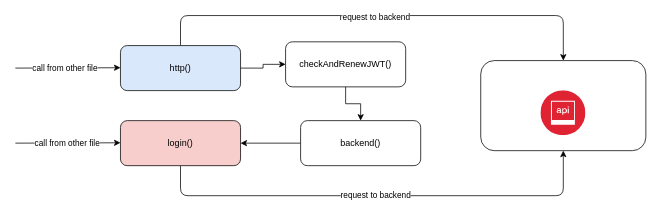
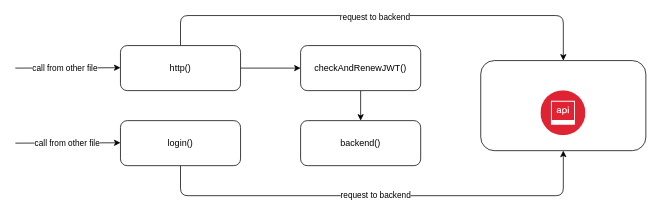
node "checkAndRenewJWT()": moved (345, 64) -> (360, 68)
node "http()": fillcolor #dae8fc -> #ffffff
node "login()": fillcolor #f8cecc -> #ffffff
edge "backend()" -> "login()": removed
